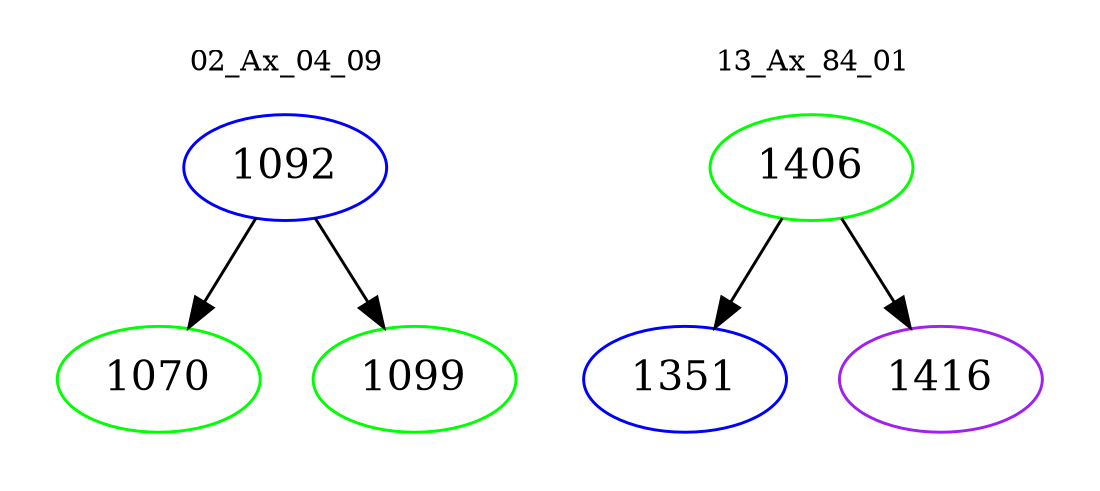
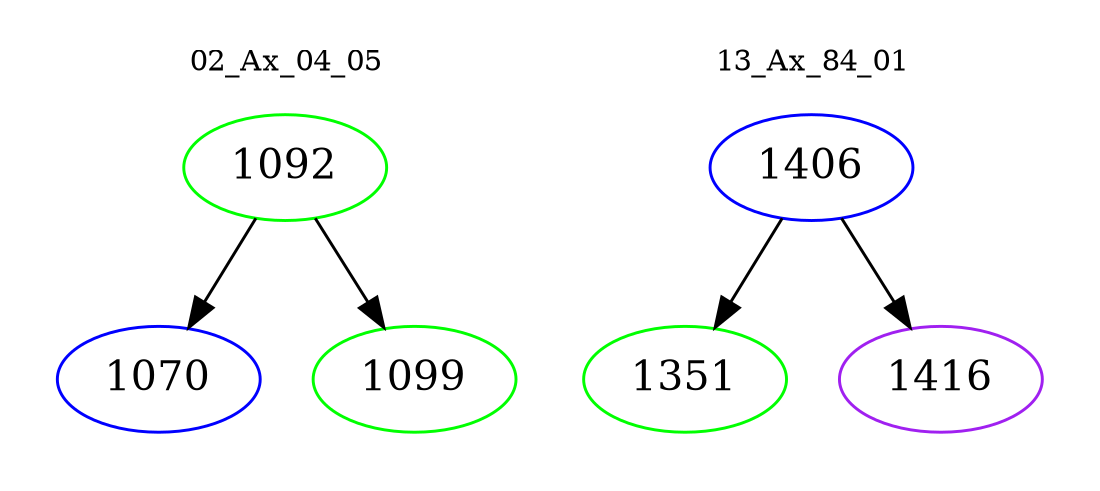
cluster "02_Ax_04_09": label "02_Ax_04_09" -> "02_Ax_04_05"
node "1092": color blue -> green
node "1406": color green -> blue
node "1070": color green -> blue
node "1351": color blue -> green
